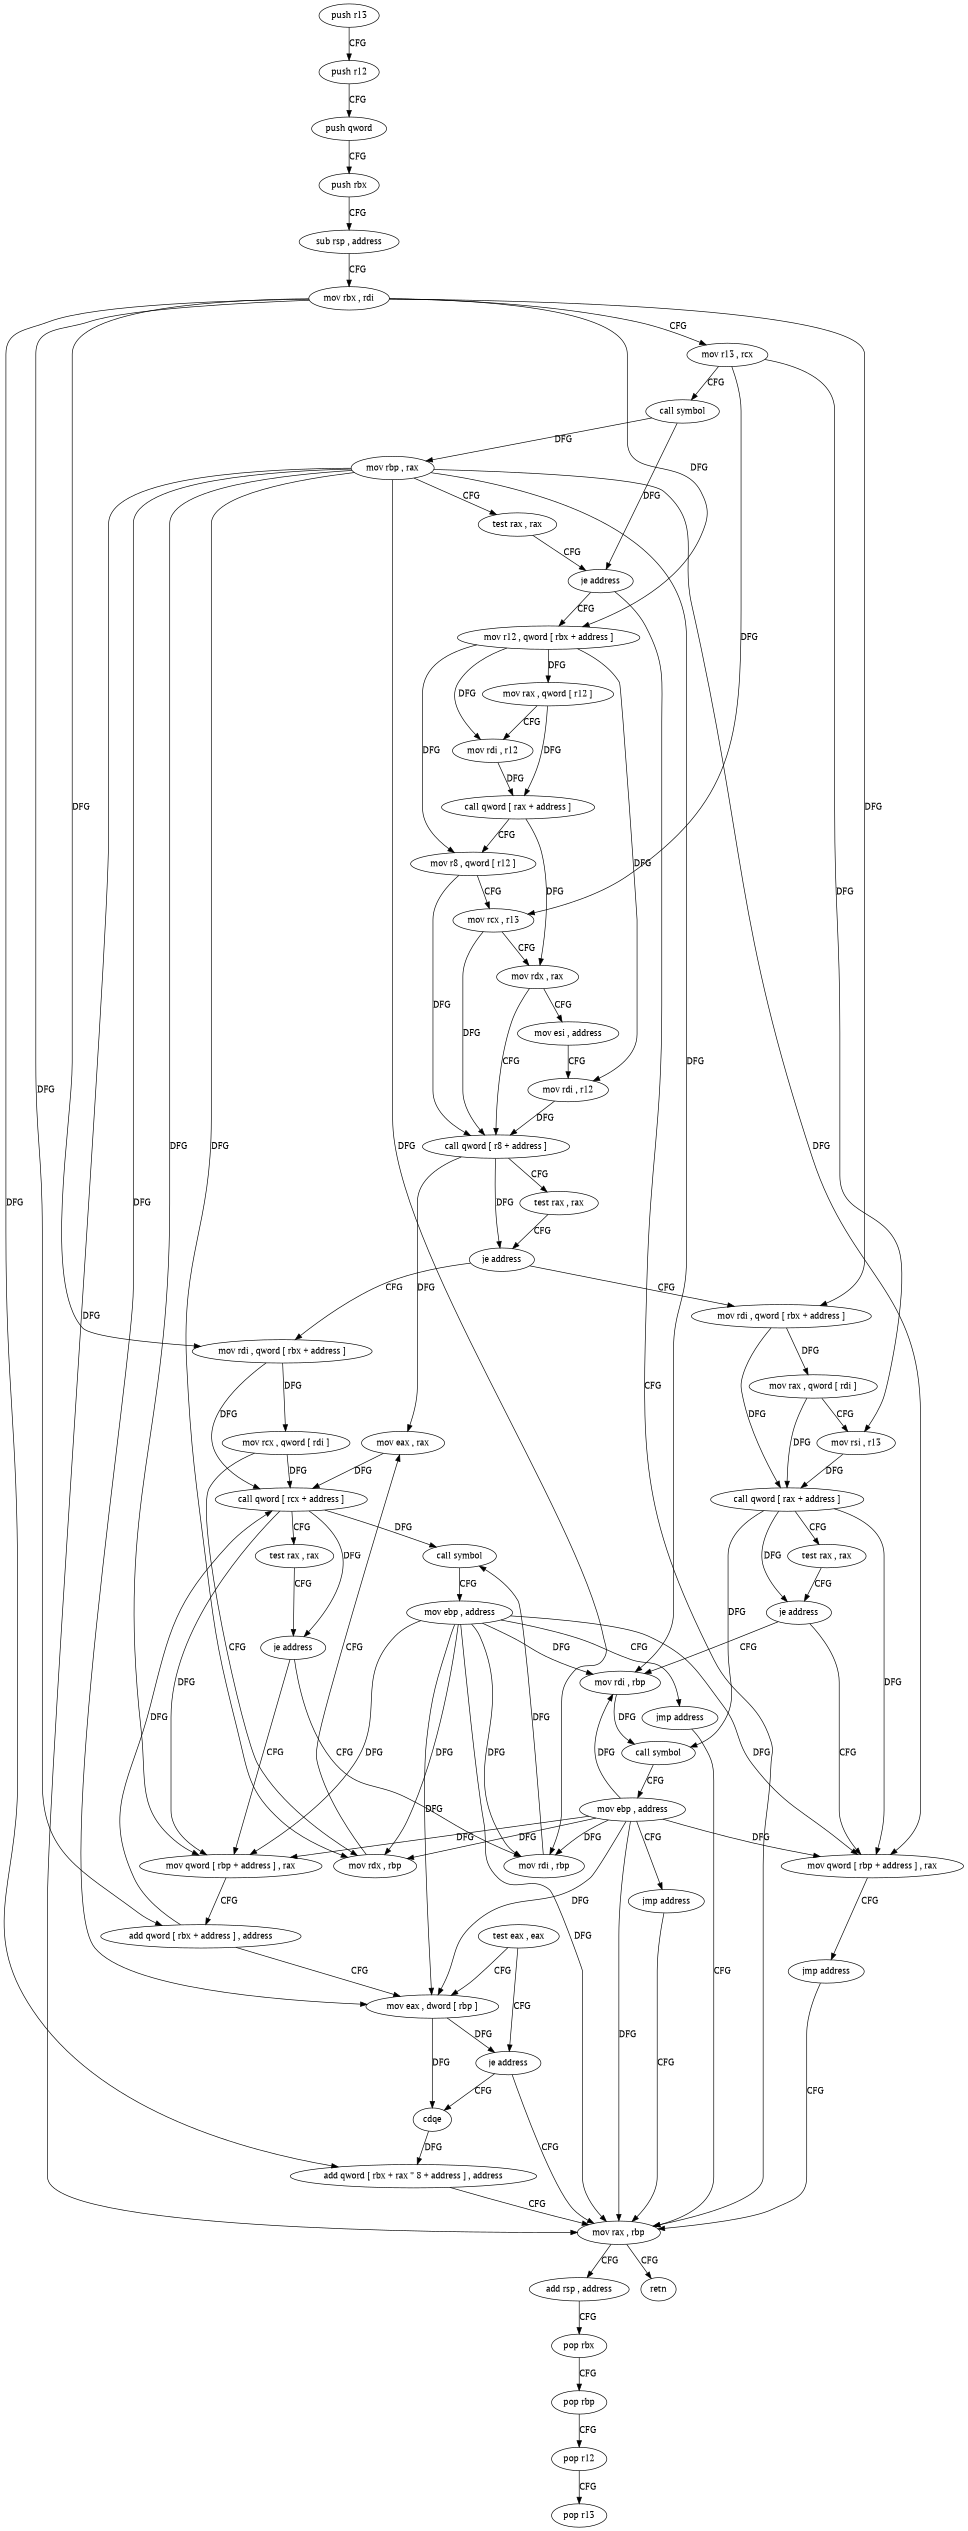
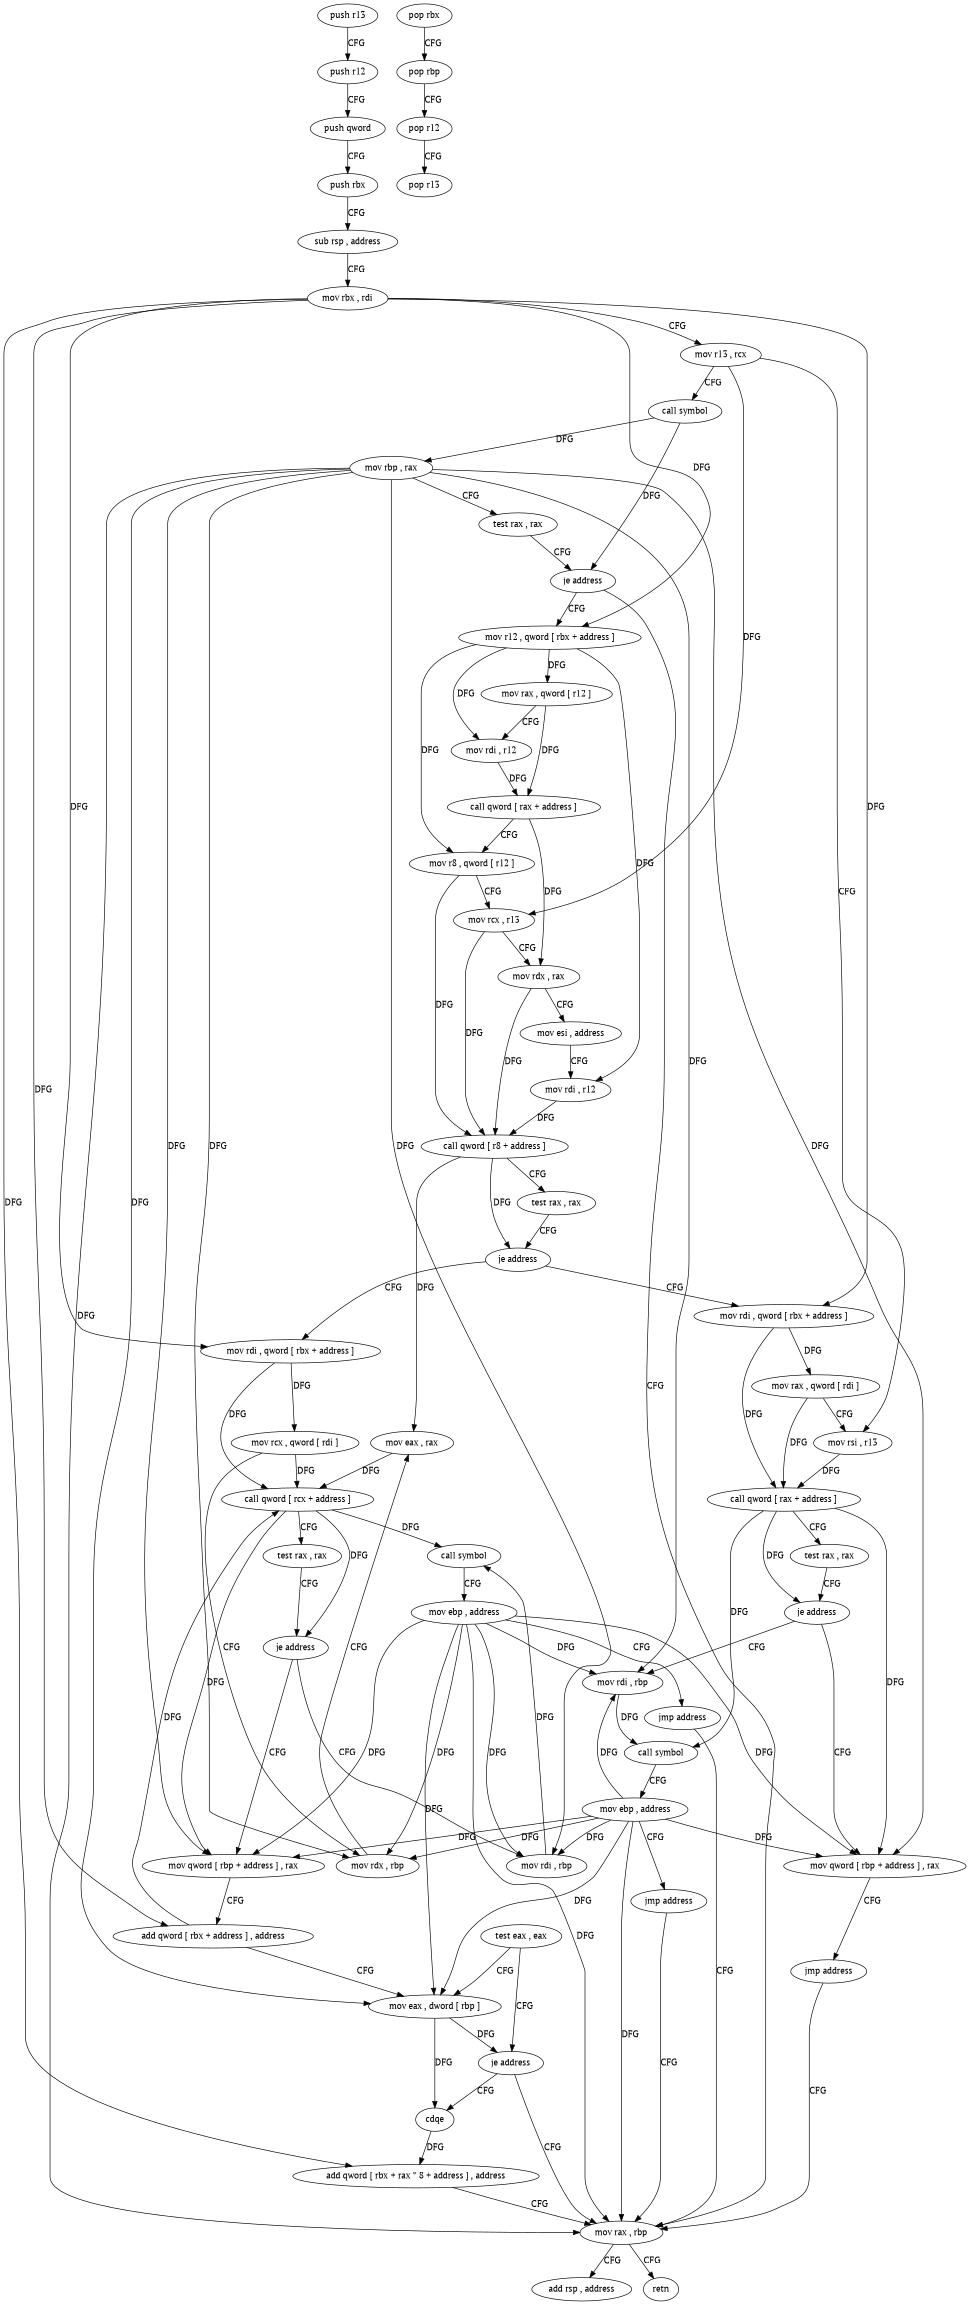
edge "mov r13 , rcx" -> "mov rsi , r13": label "DFG" -> "CFG"
edge "mov rdx , rax" -> "call qword [ r8 + address ]": label "CFG" -> "DFG"
edge "add rsp , address" -> "pop rbx": removed, label "CFG"
